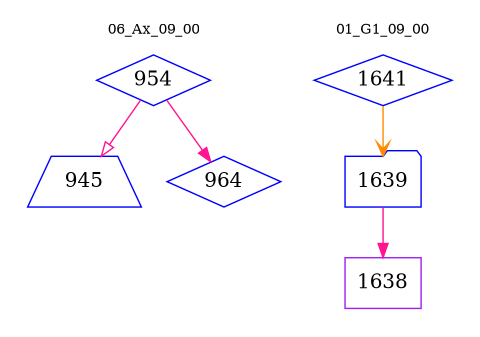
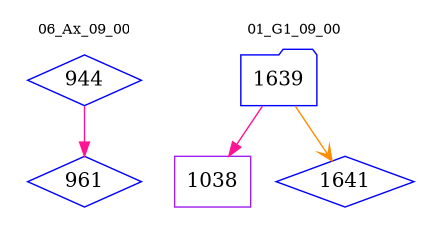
node "954": label "954" -> "944"
edge "1641" -> "1639": reversed
node "945": removed
node "964": label "964" -> "961"
node "1638": label "1638" -> "1038"
